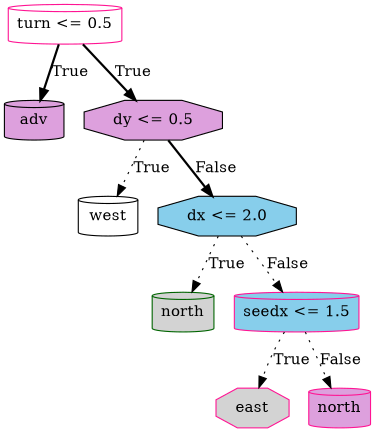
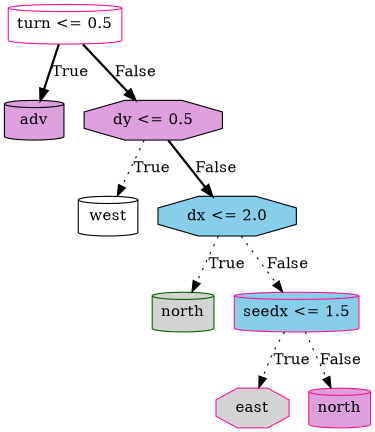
edge "turn <= 0.5" -> "dy <= 0.5": label "True" -> "False"
